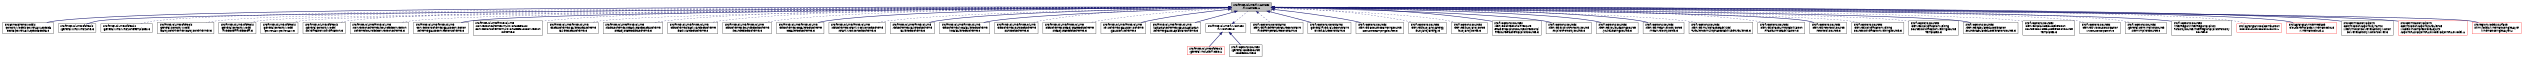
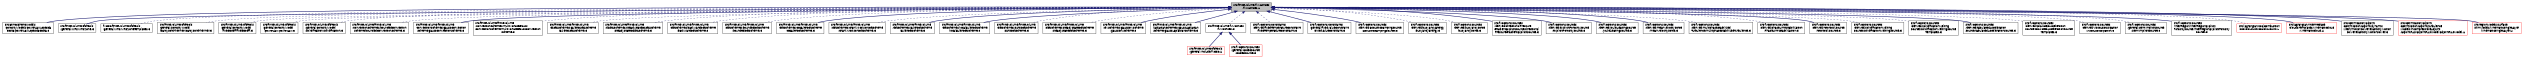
edge "src/finiteVolume/fvMatrices /fvMatrices.H" -> "src/finiteVolume/fvMatrices /fvMatrices.C": reversed
node "src/finiteVolume/cfdTools /general/MRF/MRFZoneTemplates.C": label "src/finiteVolume/cfdTools /general/MRF/MRFZoneTemplates.C" -> "fvCFD/finiteVolume/cfdTools /general/MRF/MRFZoneTemplates.C"
node "src/fvOptions/sources /general/codedSource /CodedSource.C": color black -> red
